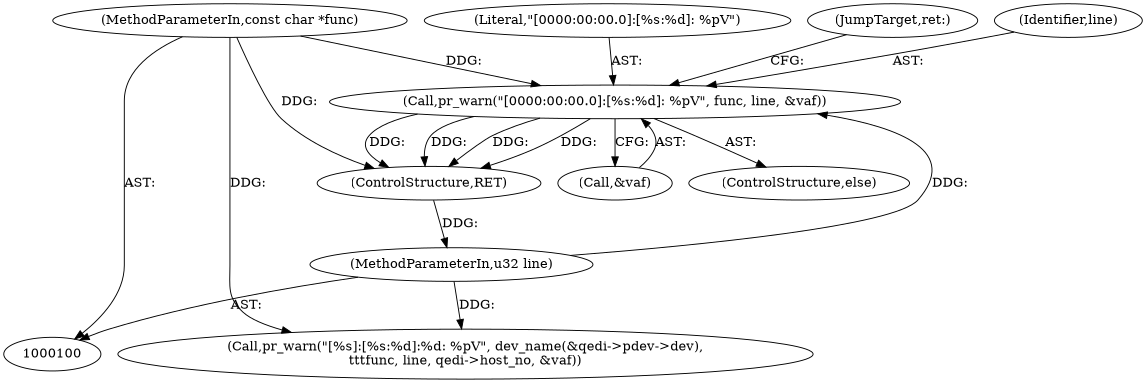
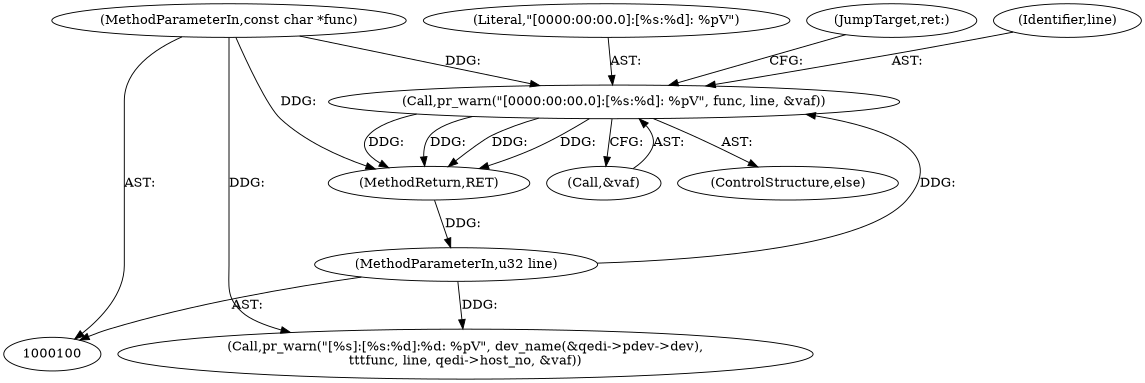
node "(ControlStructure,RET)": label "(ControlStructure,RET)" -> "(MethodReturn,RET)"
